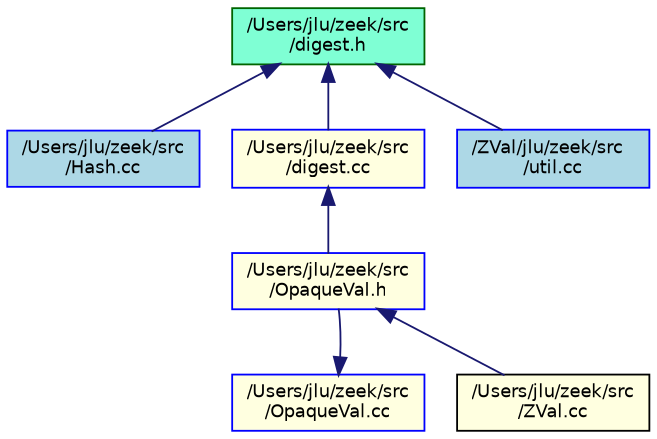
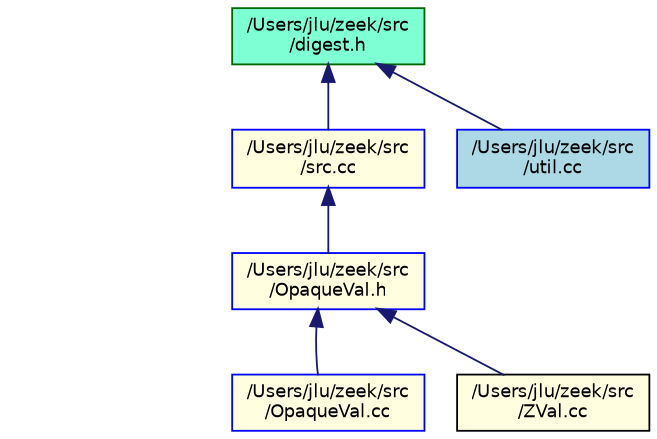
node "/Users/jlu/zeek/src /Hash.cc": removed
node "/Users/jlu/zeek/src /digest.cc": label "/Users/jlu/zeek/src /digest.cc" -> "/Users/jlu/zeek/src /src.cc"
node "/ZVal/jlu/zeek/src /util.cc": label "/ZVal/jlu/zeek/src /util.cc" -> "/Users/jlu/zeek/src /util.cc"
edge "/Users/jlu/zeek/src /OpaqueVal.h" -> "/Users/jlu/zeek/src /OpaqueVal.cc": reversed
